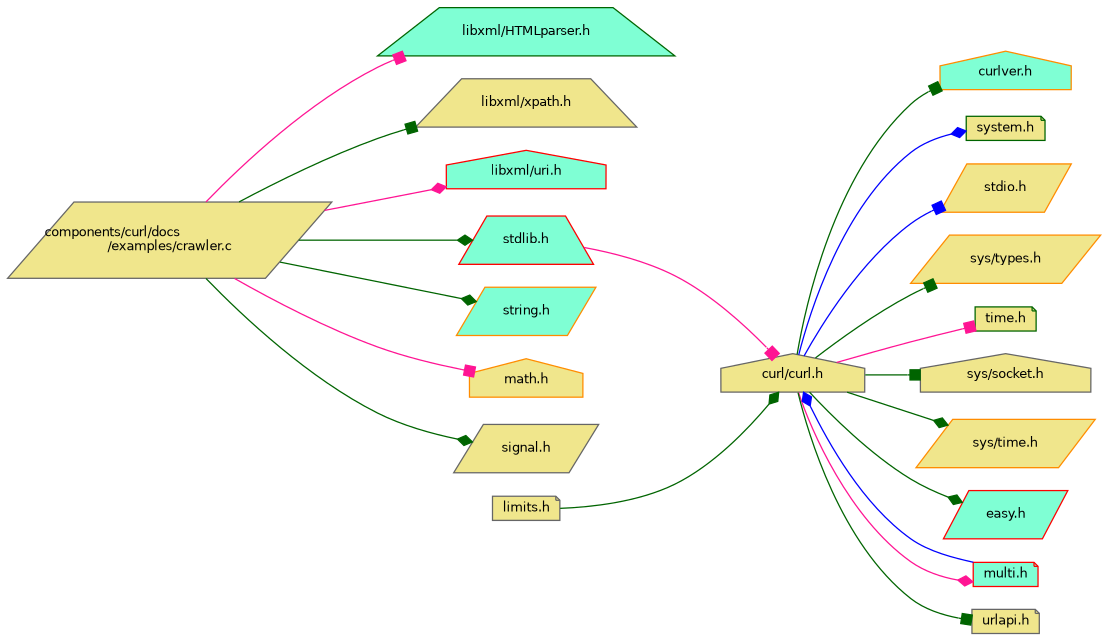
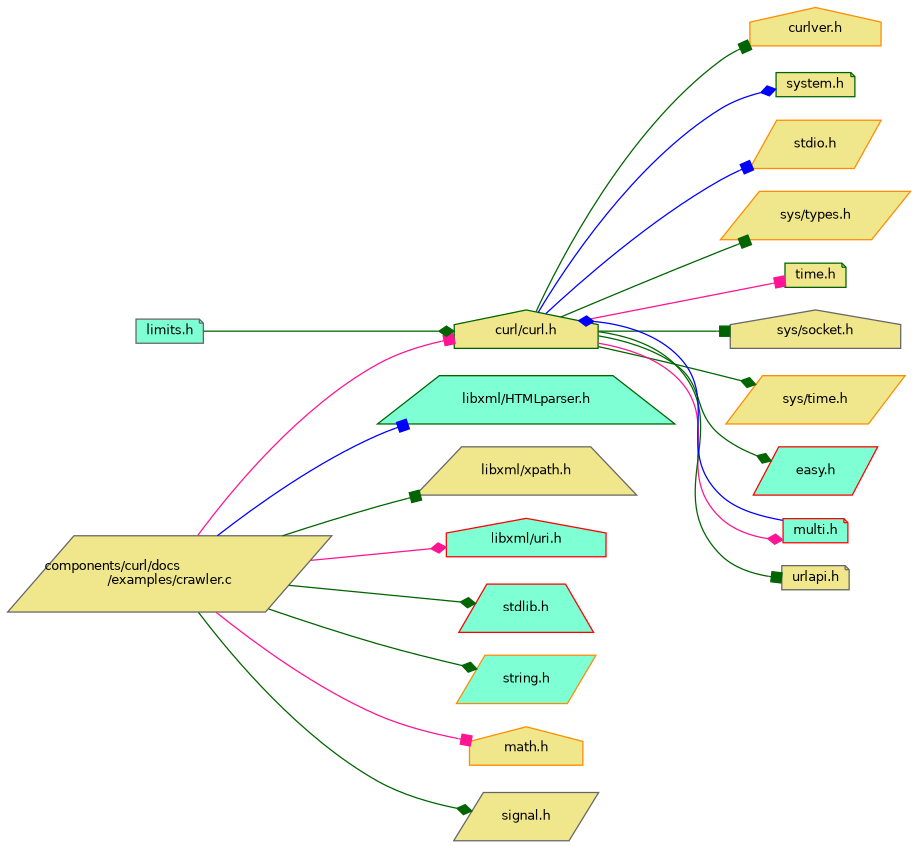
node "curlver.h": fillcolor aquamarine -> khaki
edge "components/curl/docs /examples/crawler.c" -> "libxml/HTMLparser.h": color deeppink -> blue
edge "stdlib.h" -> "curl/curl.h": now "components/curl/docs /examples/crawler.c" -> "curl/curl.h"
node "curl/curl.h": color gray40 -> darkgreen
node "limits.h": fillcolor khaki -> aquamarine
